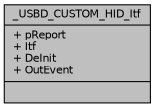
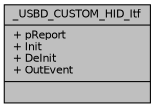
node "_USBD_CUSTOM_HID_Itf": text "+ Itf" -> "+ Init"
